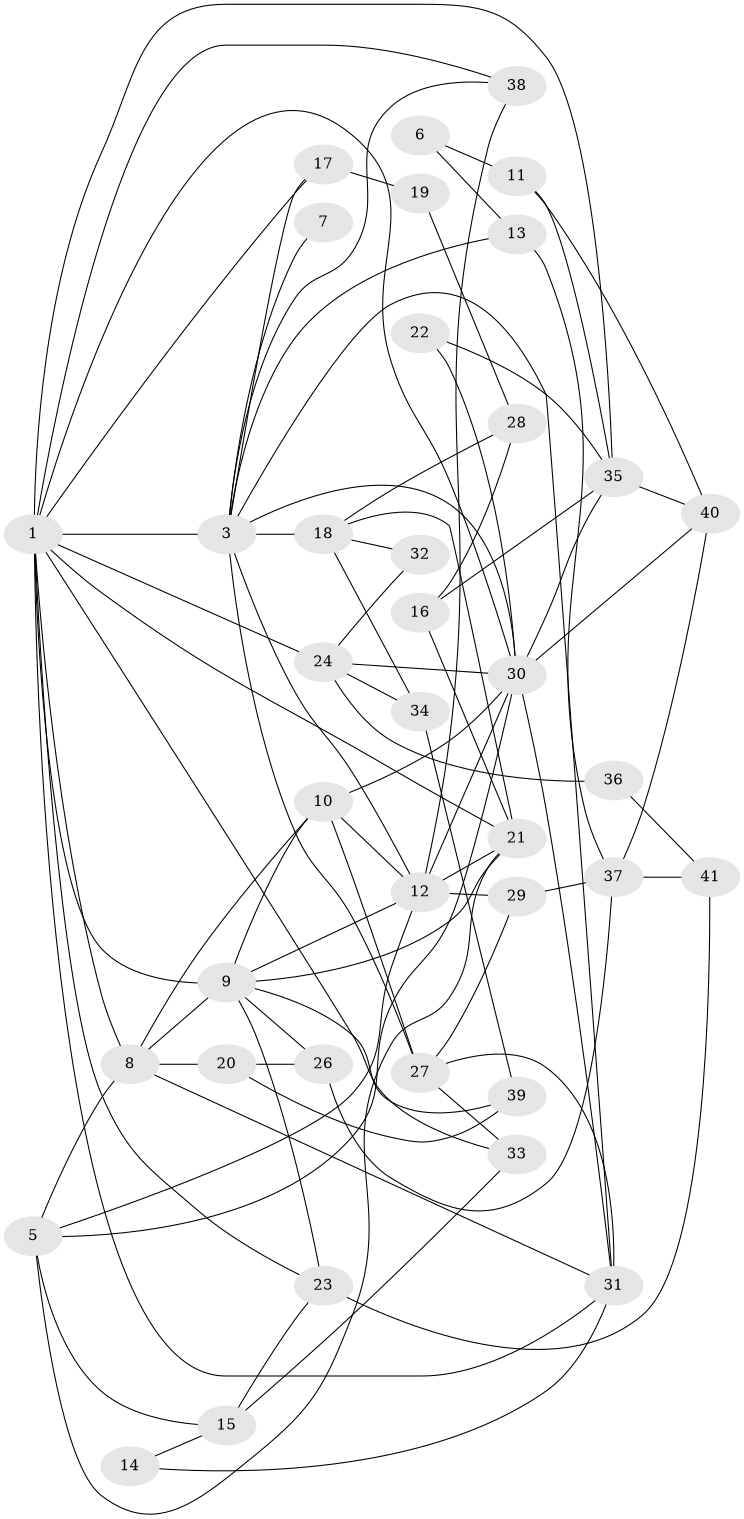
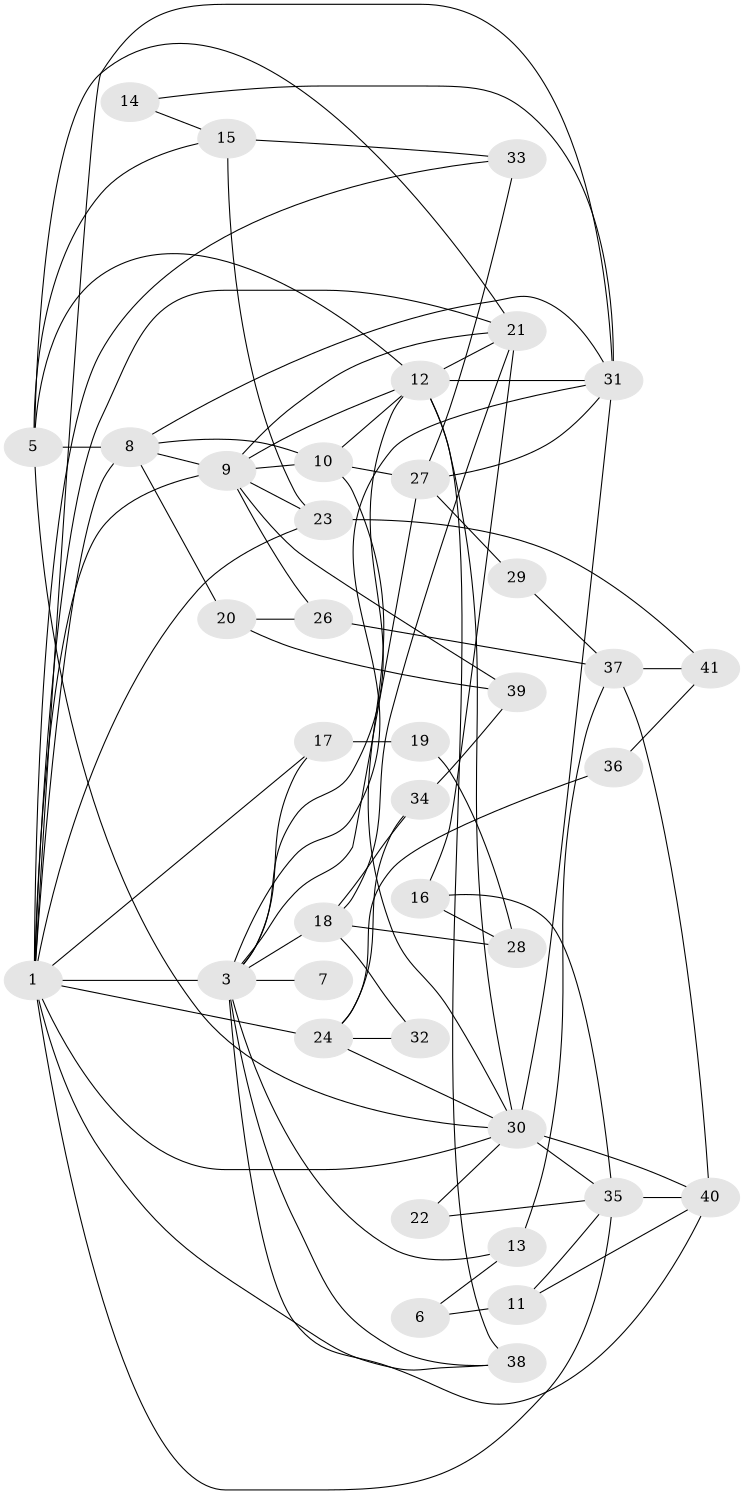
edge "3" -- "30": now "3" -- "40"
edge "12" -- "29": now "12" -- "31"
